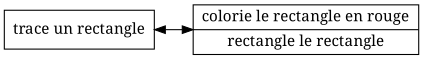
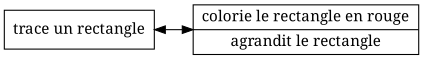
node "colorie le rectangle en rouge": text "rectangle le rectangle" -> "agrandit le rectangle"
